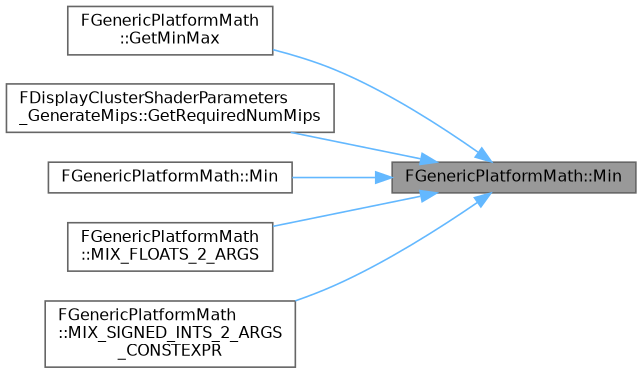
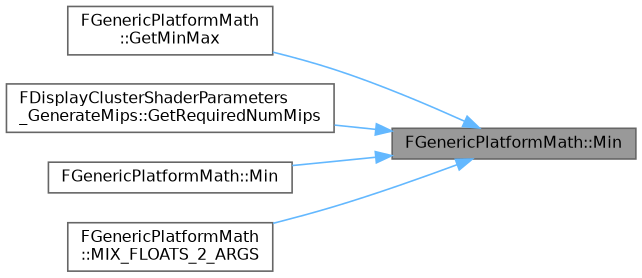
node "FGenericPlatformMath ::MIX_SIGNED_INTS_2_ARGS _CONSTEXPR": removed
